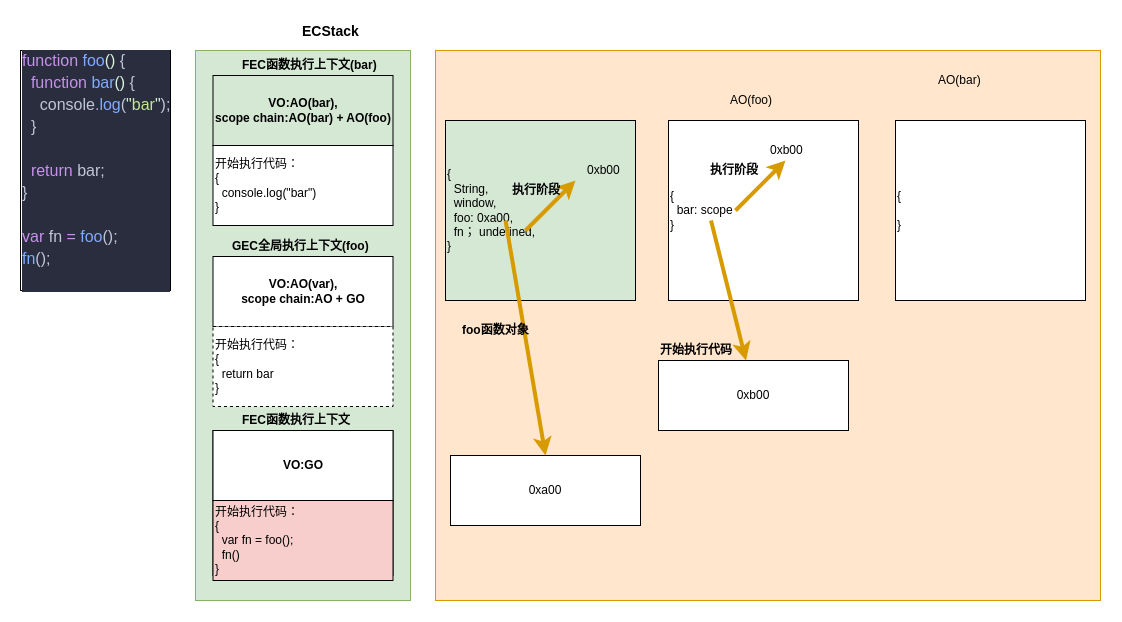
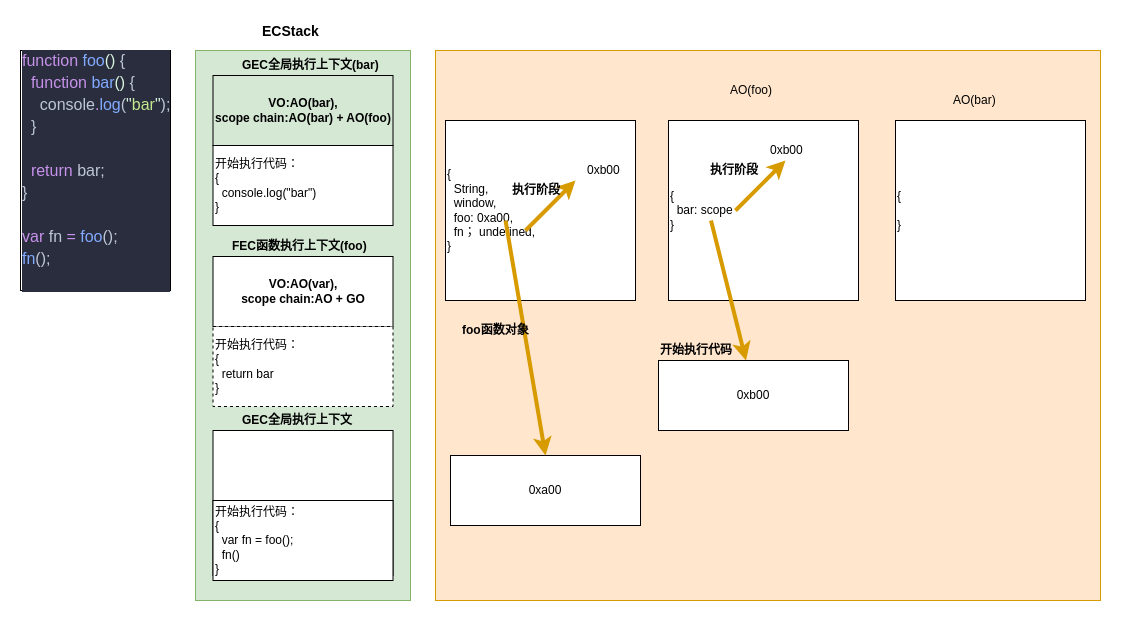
node "ECStack": moved (336, 31) -> (296, 31)
node "FEC函数执行上下文(bar)": label "FEC函数执行上下文(bar)" -> "GEC全局执行上下文(bar)"
node "AO(bar)": moved (967, 81) -> (982, 101)
node "AO(foo)": moved (759, 101) -> (759, 91)
node "{ String, window, foo: 0xa00, fn； undefined, }": fillcolor #d5e8d4 -> #ffffff
node "GEC全局执行上下文(foo)": label "GEC全局执行上下文(foo)" -> "FEC函数执行上下文(foo)"
node "FEC函数执行上下文": label "FEC函数执行上下文" -> "GEC全局执行上下文"
node "VO:GO": removed
node "开始执行代码： { var fn = foo(); fn() }": fillcolor #f8cecc -> #ffffff
